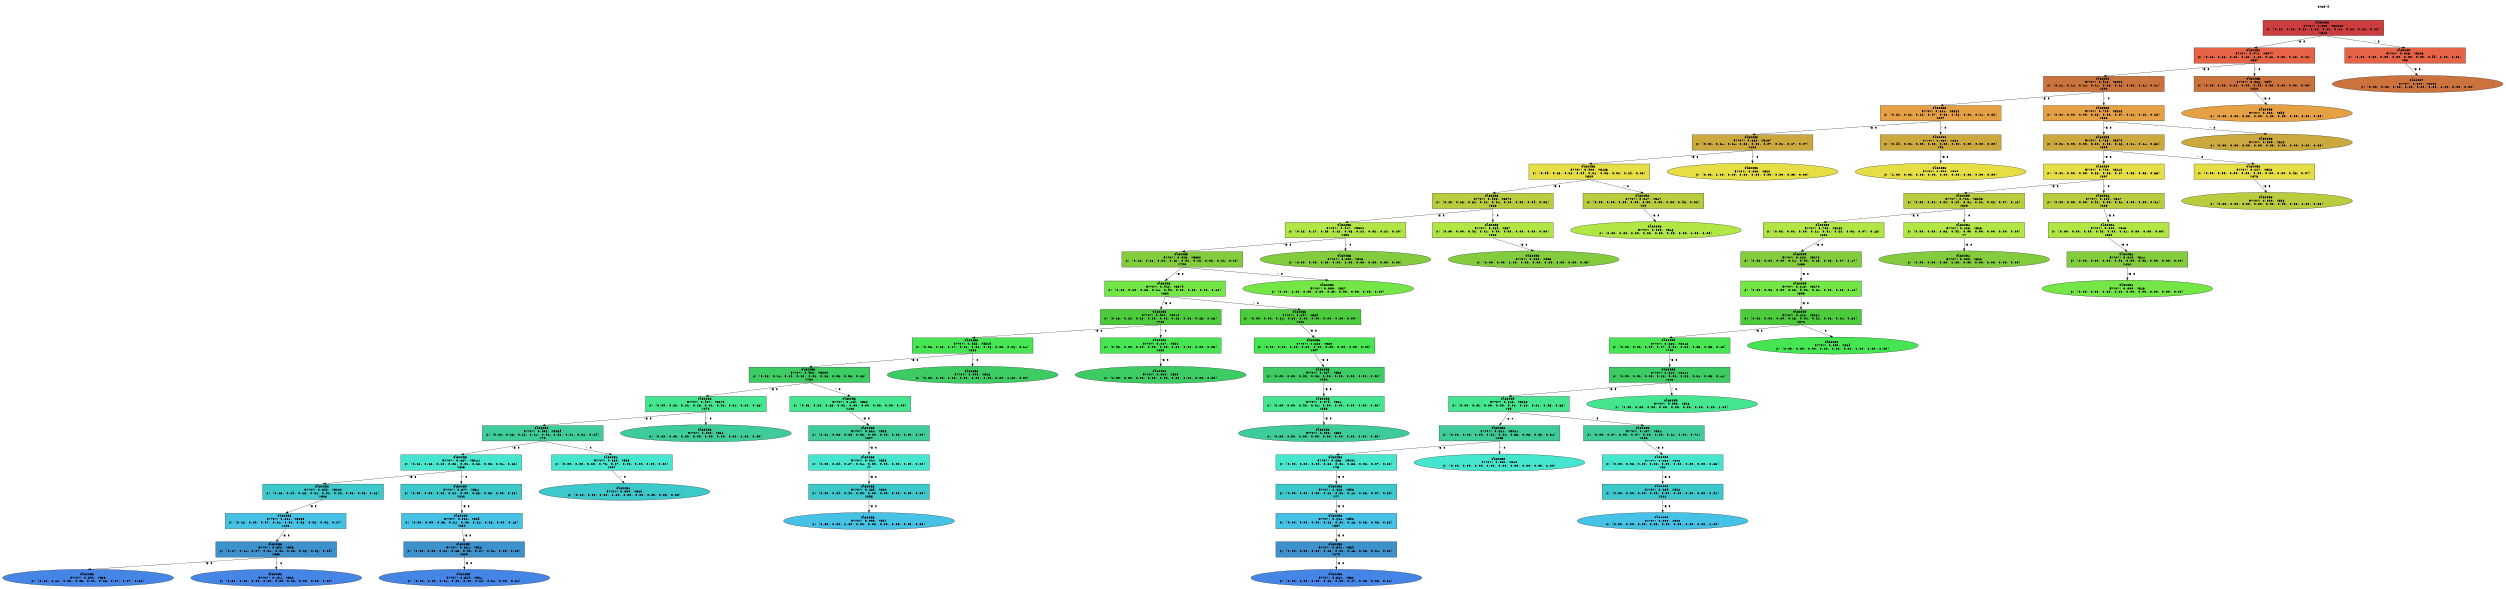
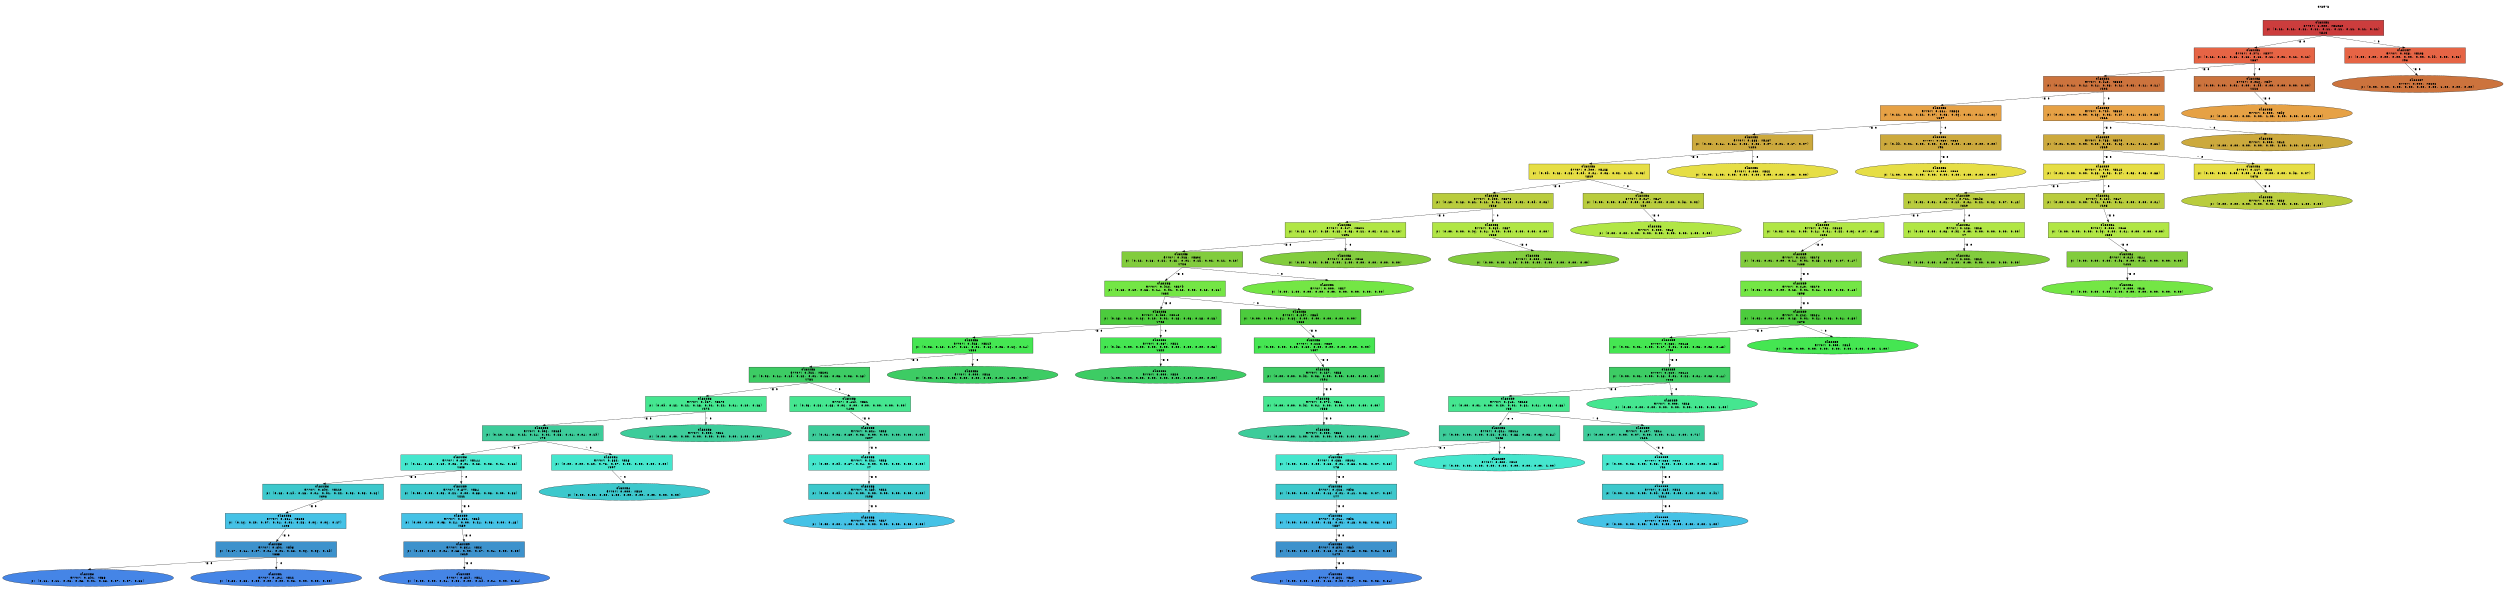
node "cnae-9": label "cnae-9" -> "cnae-3"
